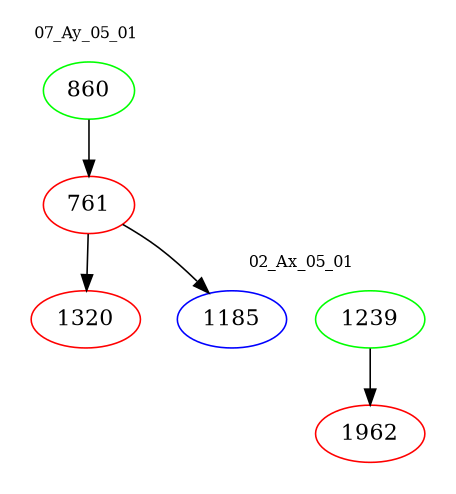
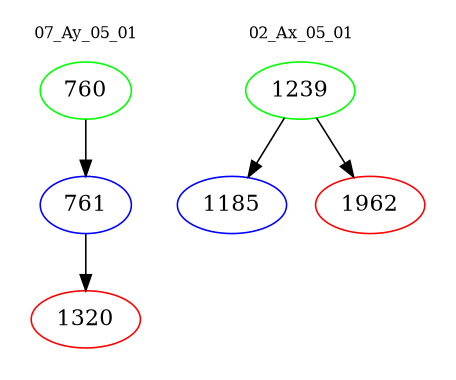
node "860": label "860" -> "760"
node "761": color red -> blue
edge "761" -> "1185": now "1239" -> "1185"
